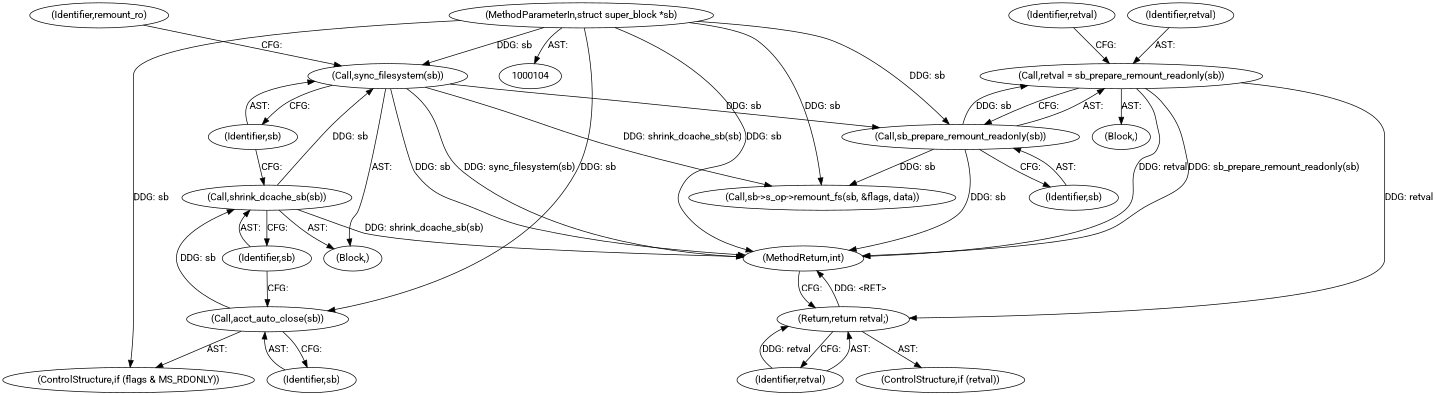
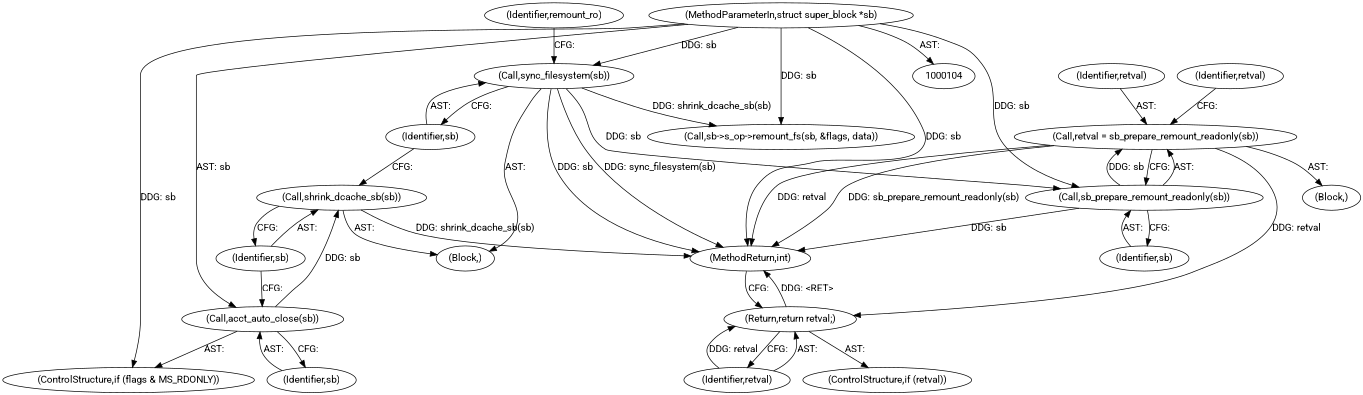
edge "(Call,shrink_dcache_sb(sb))" -> "(Call,sync_filesystem(sb))": removed, label "DDG: sb"
edge "(Call,sb_prepare_remount_readonly(sb))" -> "(Call,sb->s_op->remount_fs(sb, &flags, data))": removed, label "DDG: sb"
edge "(MethodParameterIn,struct super_block *sb)" -> "(Call,acct_auto_close(sb))": label "DDG: sb" -> "AST: sb"
